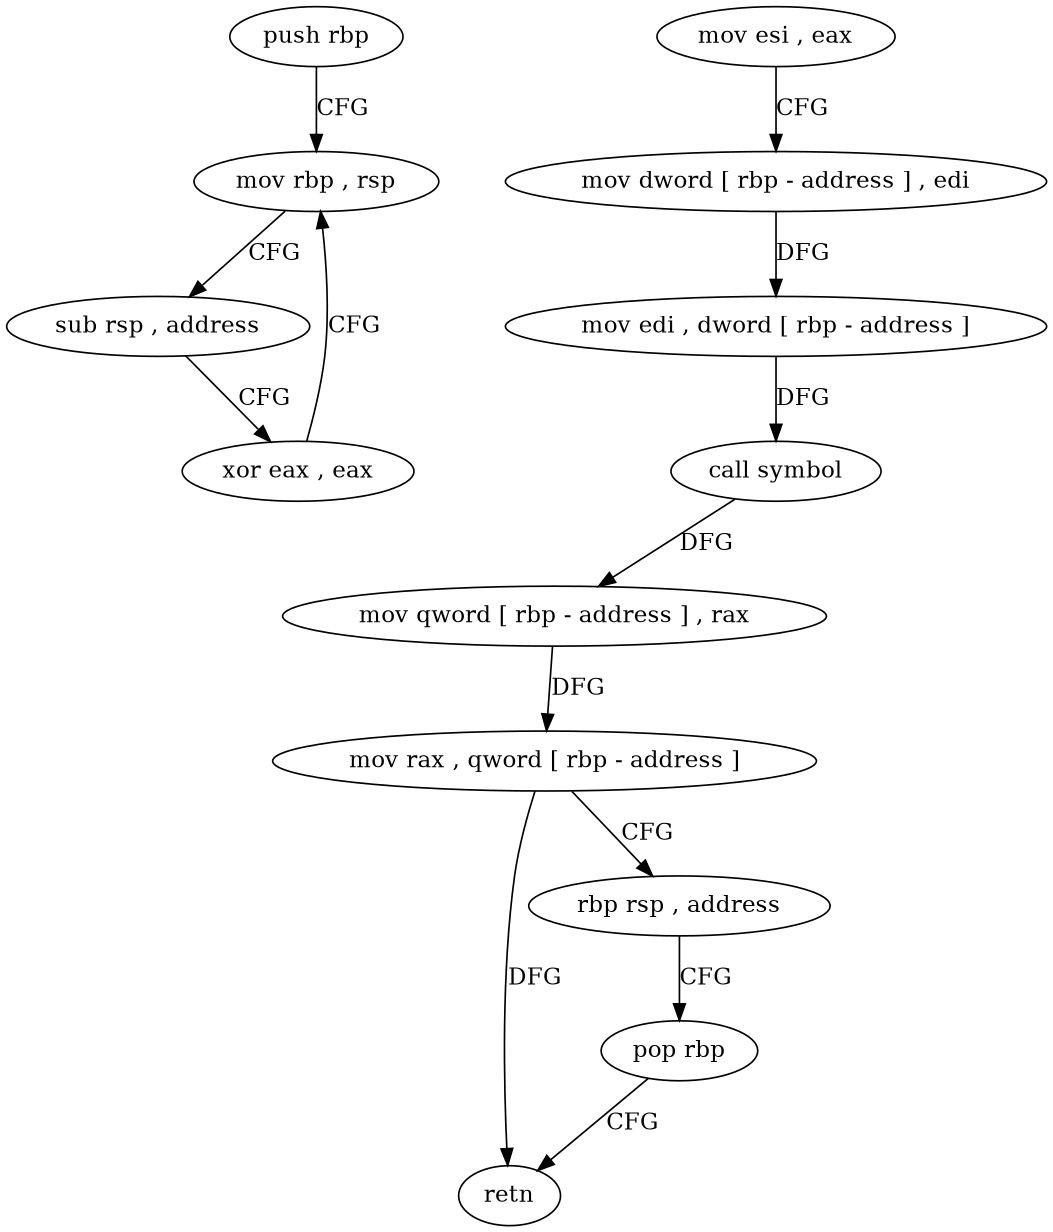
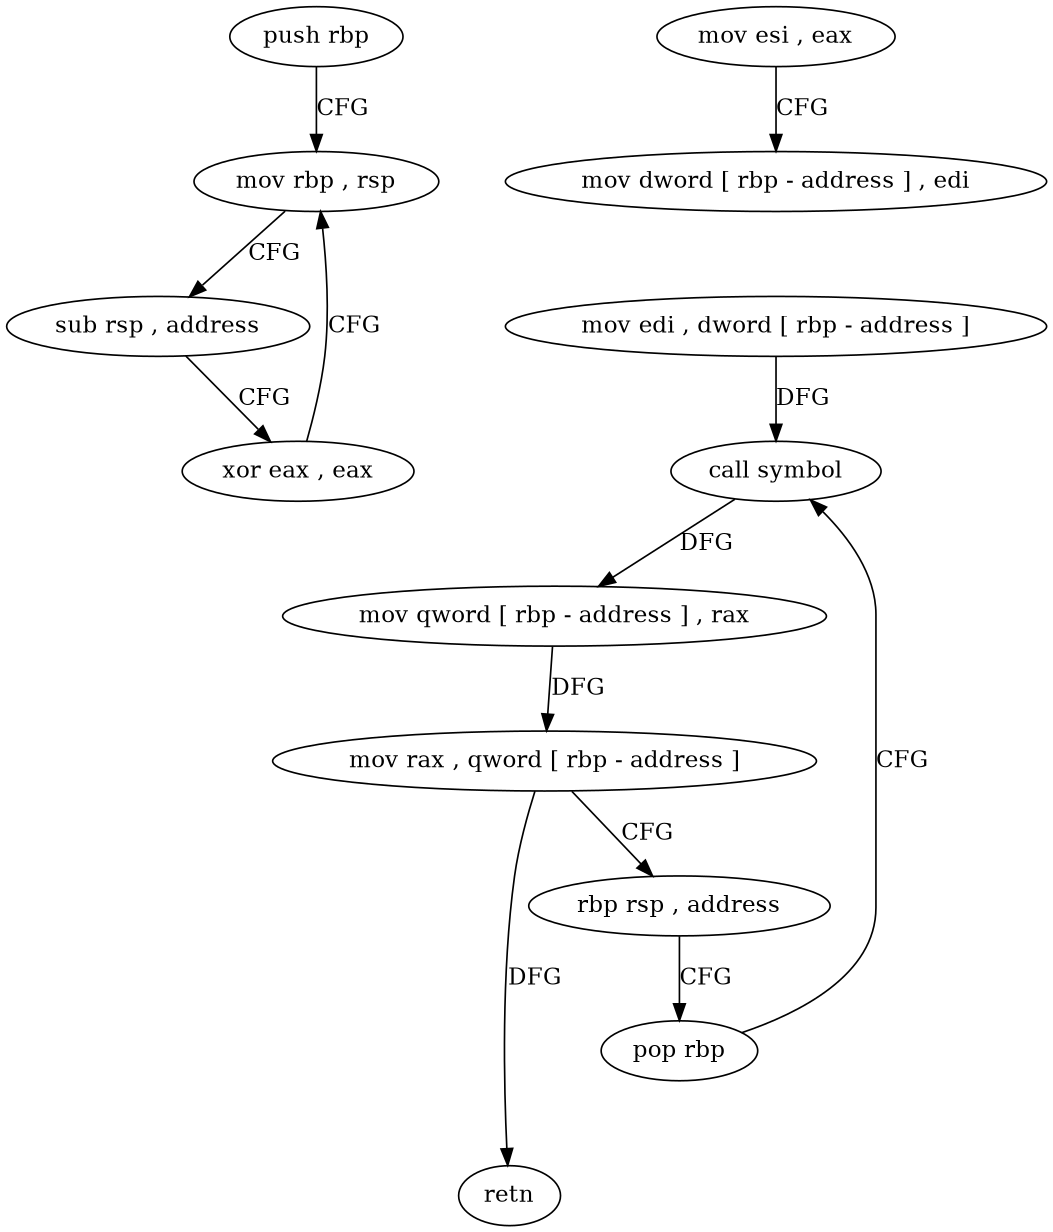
edge "mov dword [ rbp - address ] , edi" -> "mov edi , dword [ rbp - address ]": removed, label "DFG"
edge "pop rbp" -> "retn": now "pop rbp" -> "call symbol"
